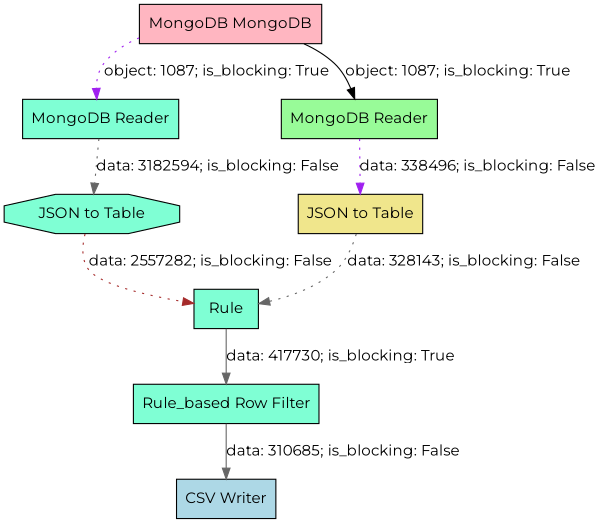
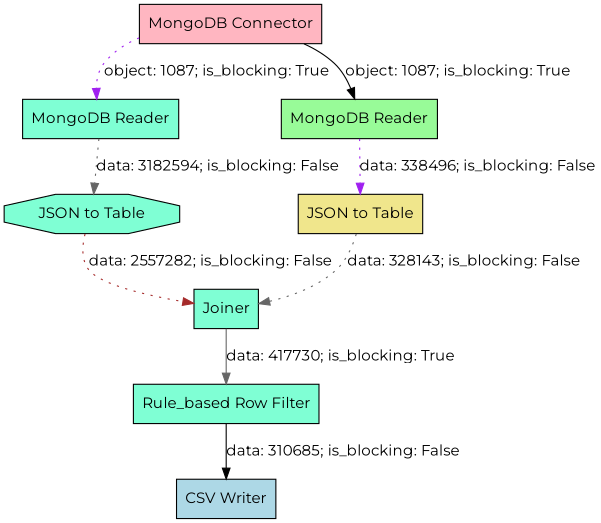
node "MongoDB MongoDB": label "MongoDB MongoDB" -> "MongoDB Connector"
node "Rule": label "Rule" -> "Joiner"
edge "Rule_based Row Filter" -> "CSV Writer": color gray40 -> black
